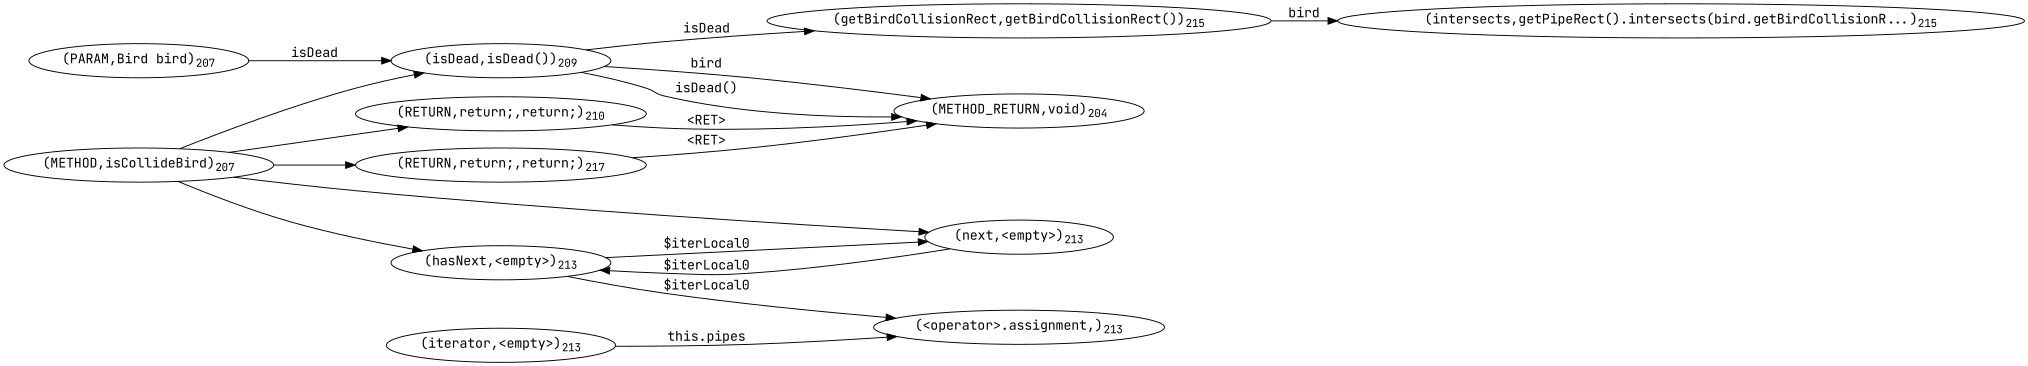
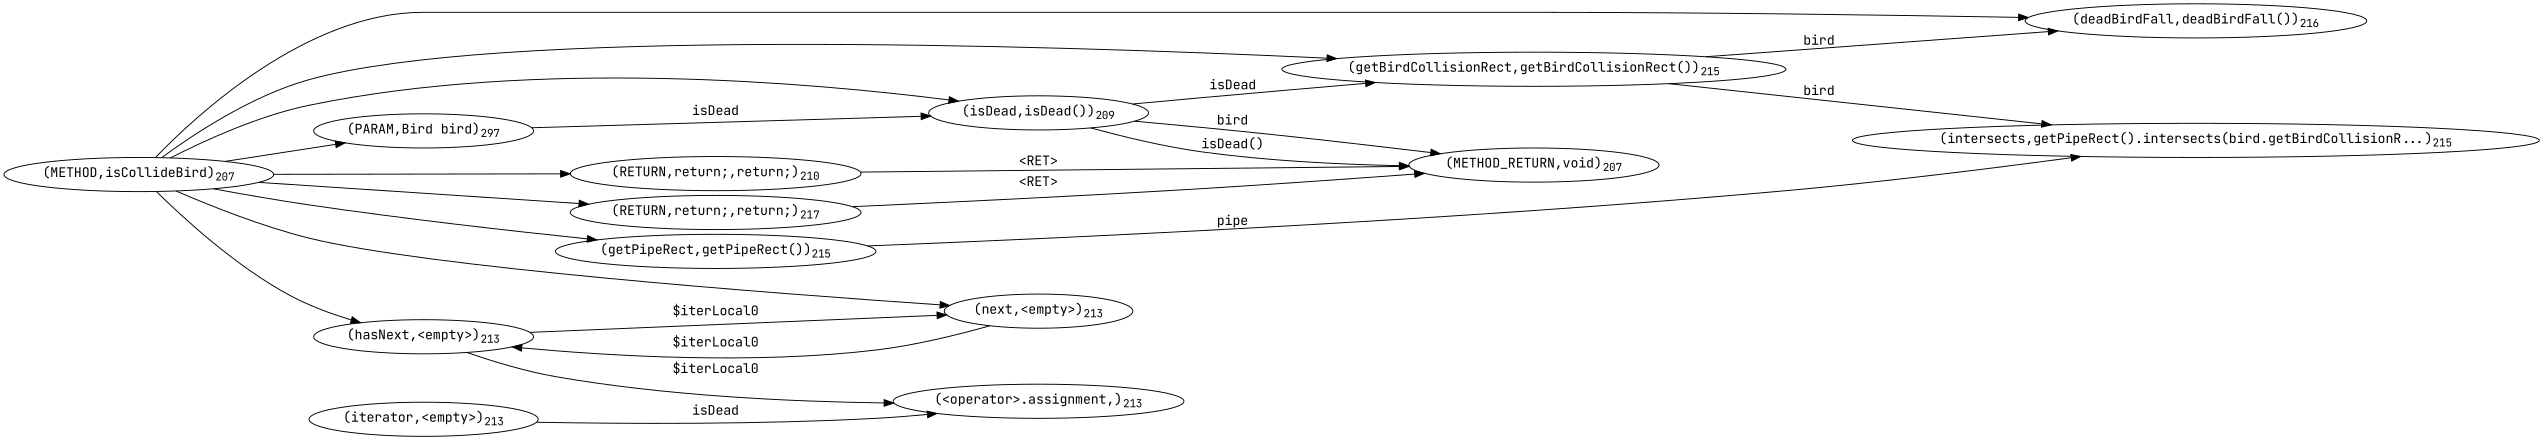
node "(deadBirdFall,deadBirdFall())": added
edge "(METHOD,isCollideBird)" -> "(getBirdCollisionRect,getBirdCollisionRect())": added
node "(PARAM,Bird bird)": text "207" -> "297"
node "(METHOD_RETURN,void)": text "204" -> "207"
edge "(METHOD,isCollideBird)" -> "(PARAM,Bird bird)": added
node "(getPipeRect,getPipeRect())": added
edge "(iterator,<empty>)" -> "(<operator>.assignment,)": label "this.pipes" -> "isDead"
